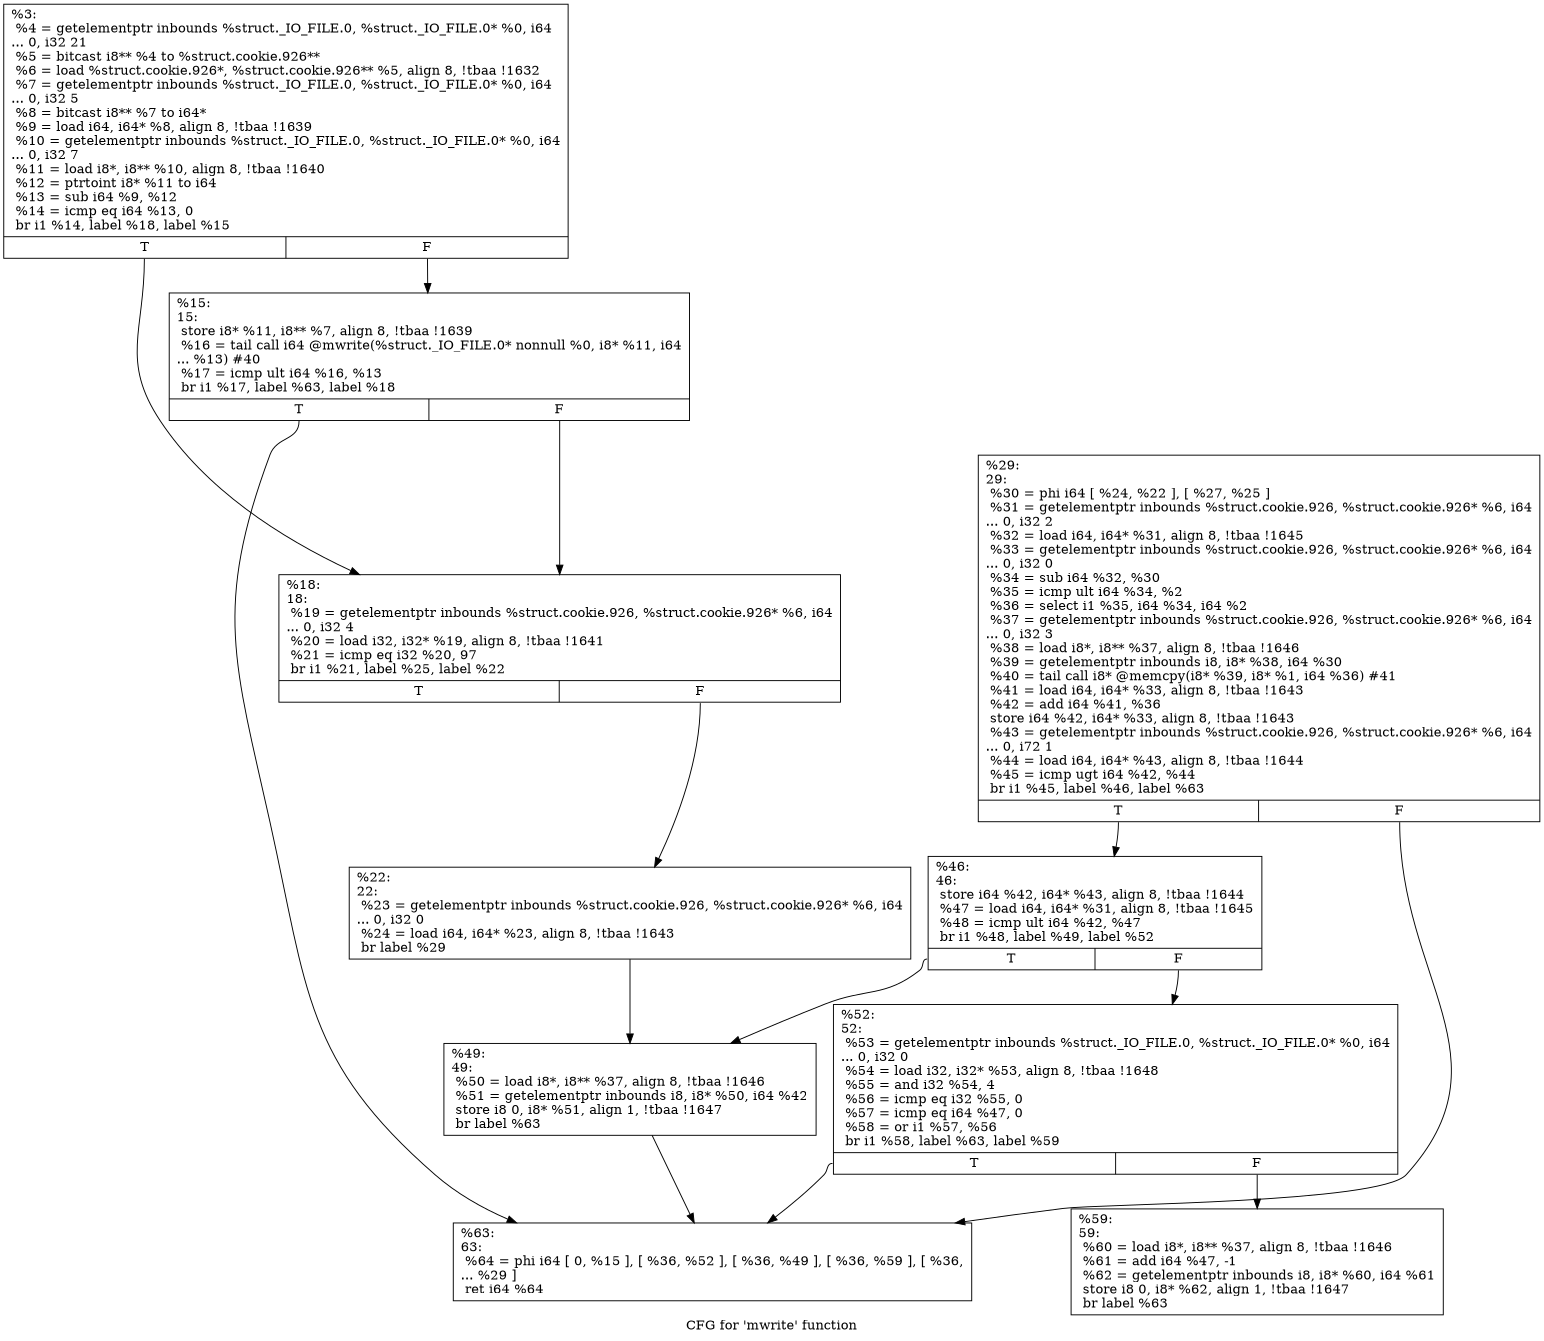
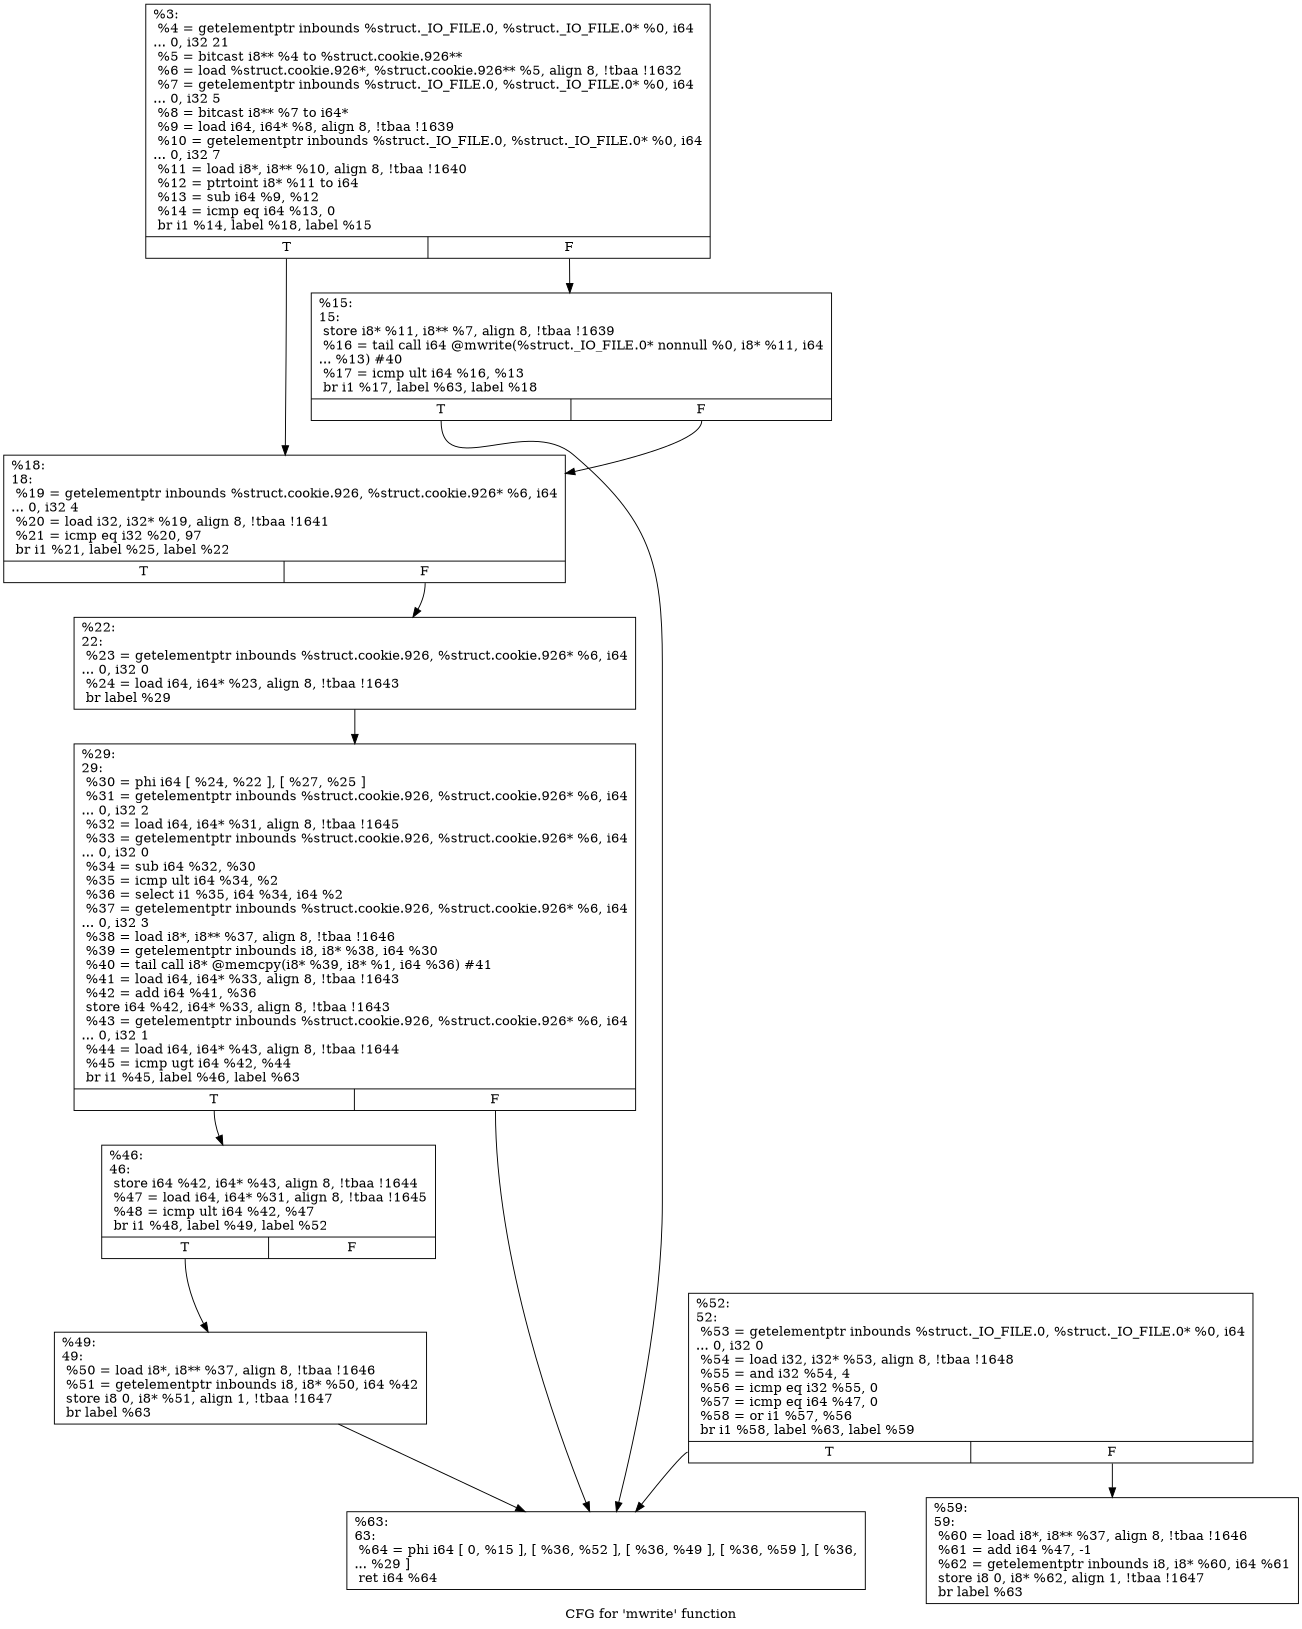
node "%29:": text "... 0, i72 1" -> "... 0, i32 1"
edge "%46:" -> "%52:": removed
edge "%22:" -> "%49:": now "%22:" -> "%29:"
